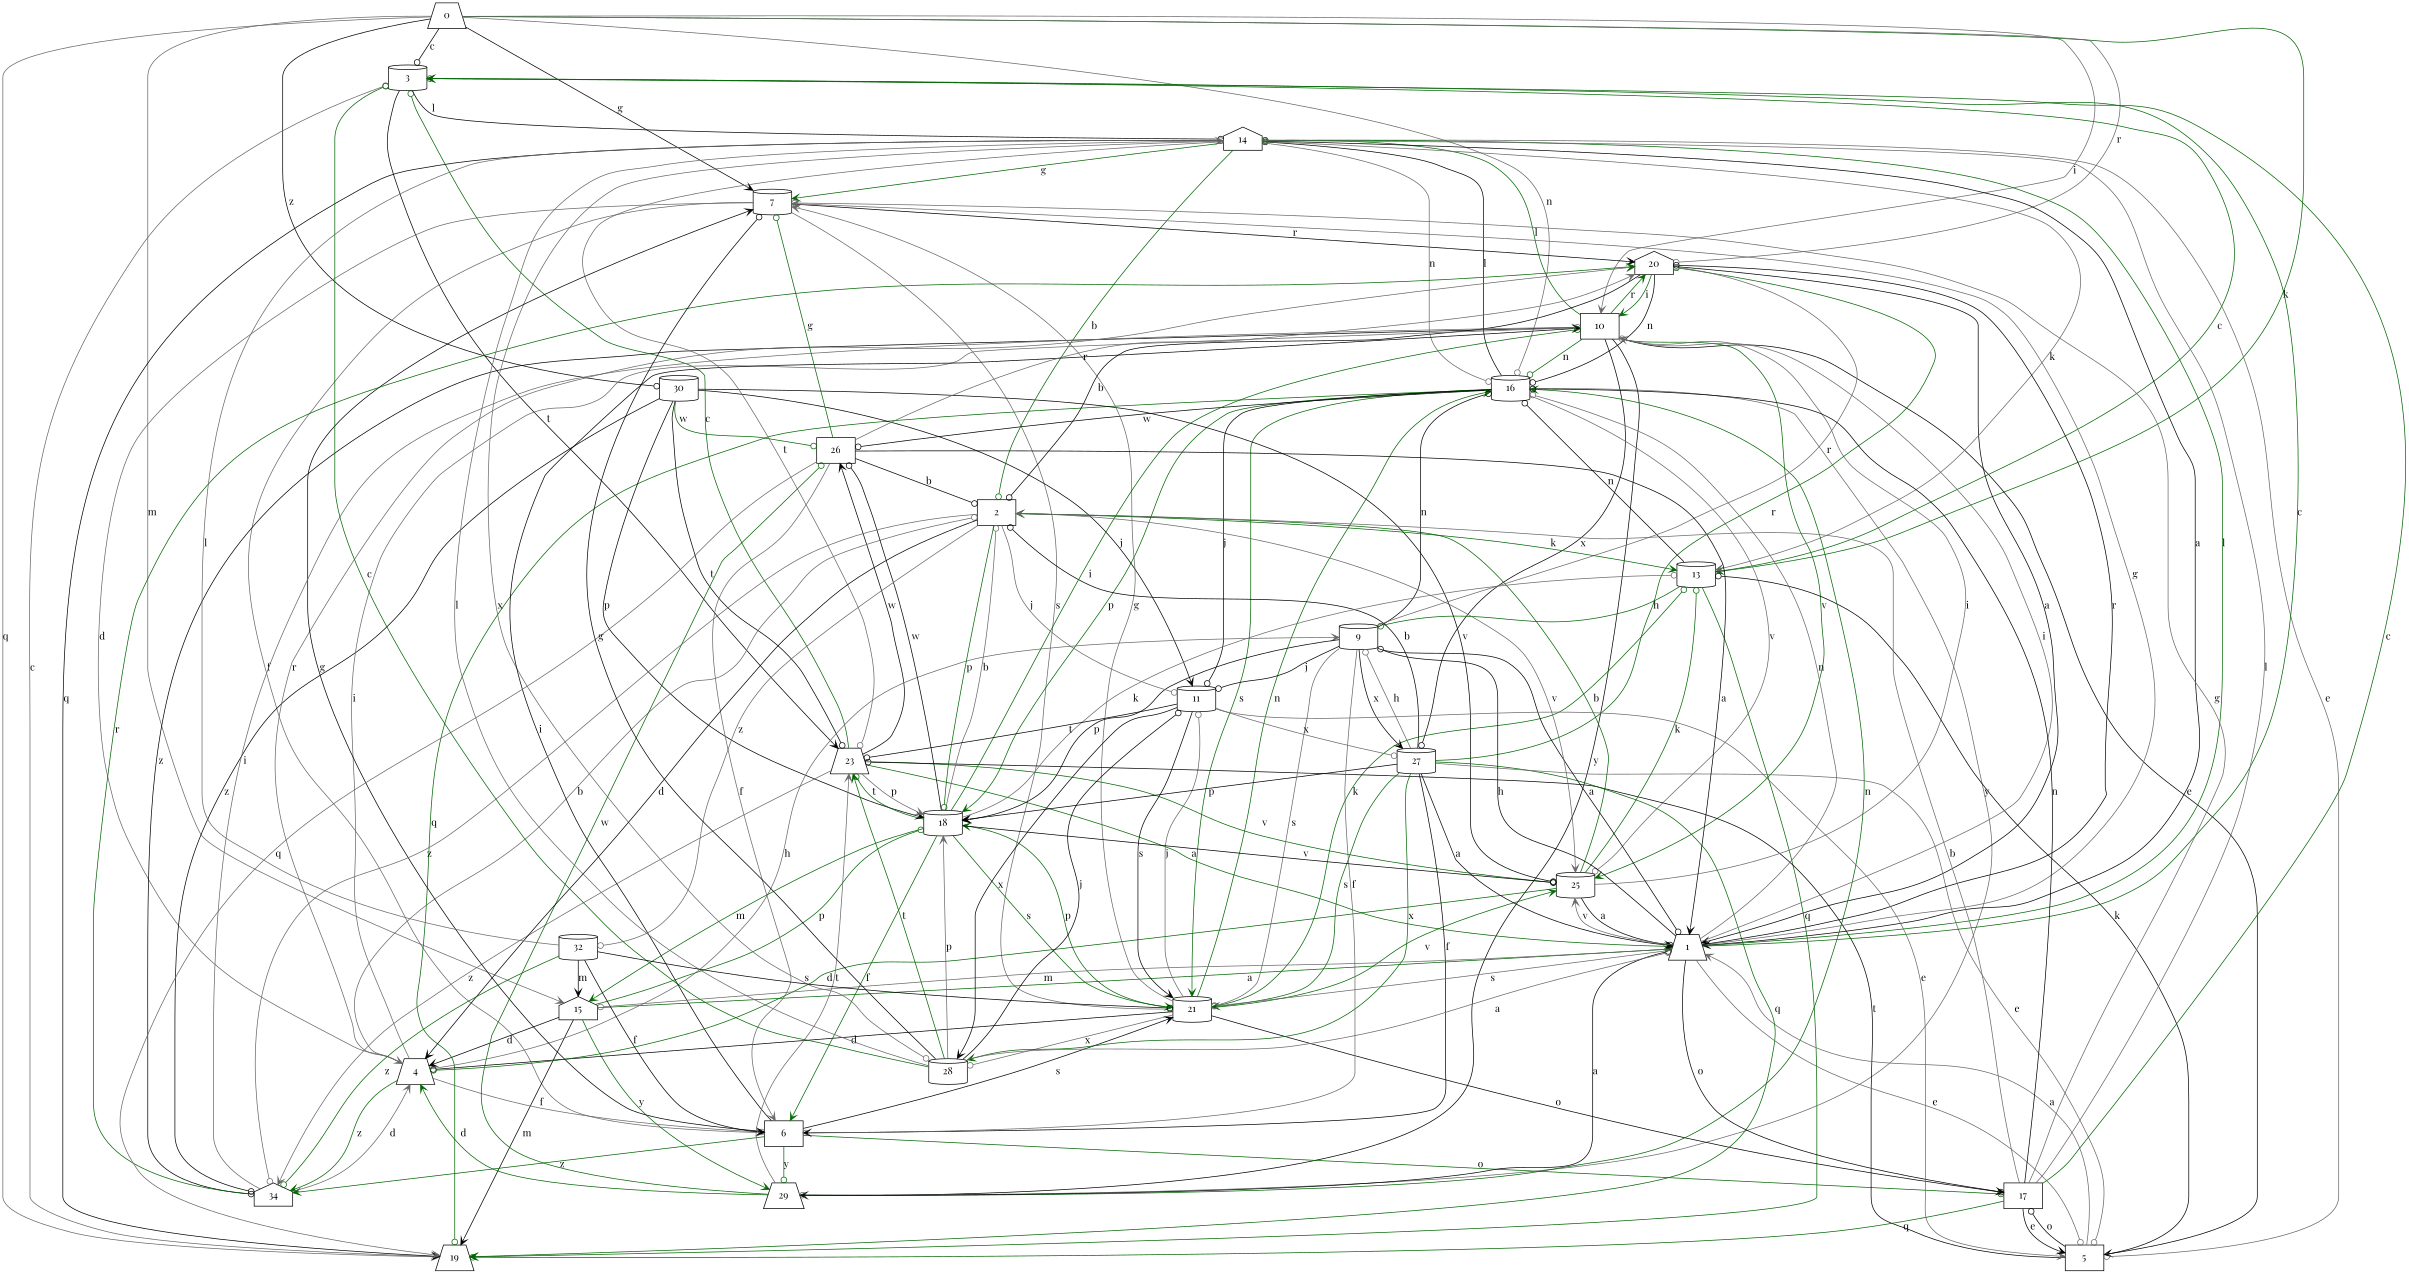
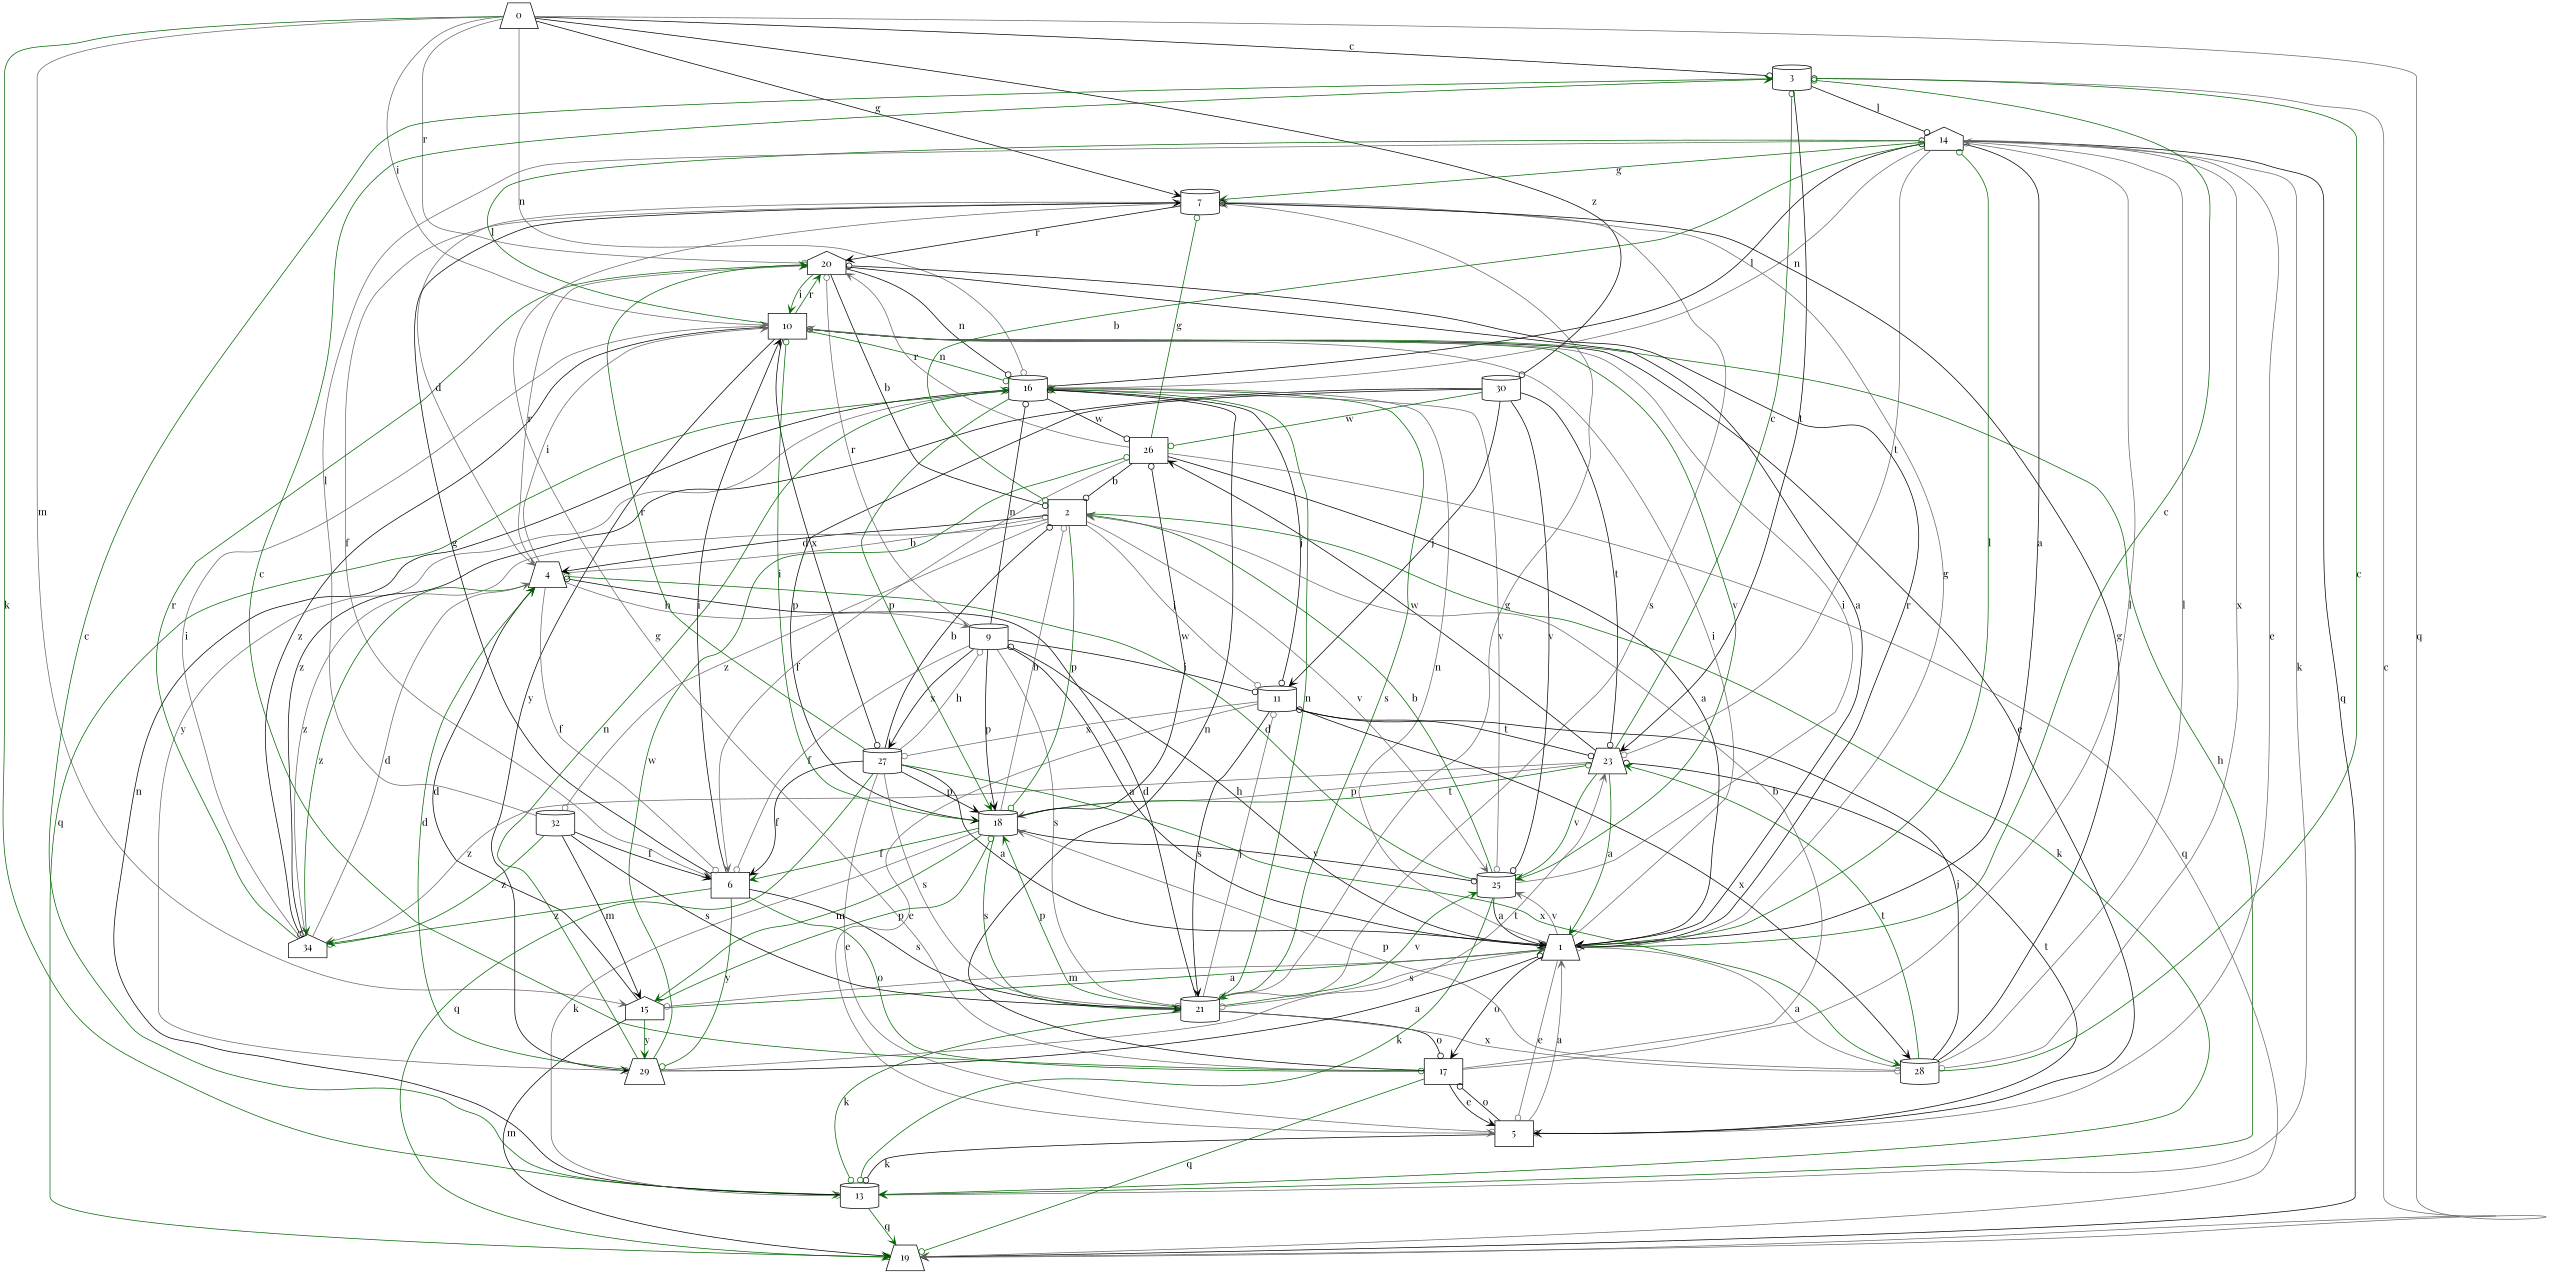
edge "13" -> "9": now "13" -> "10"
edge "27" -> "21": color darkgreen -> gray40
